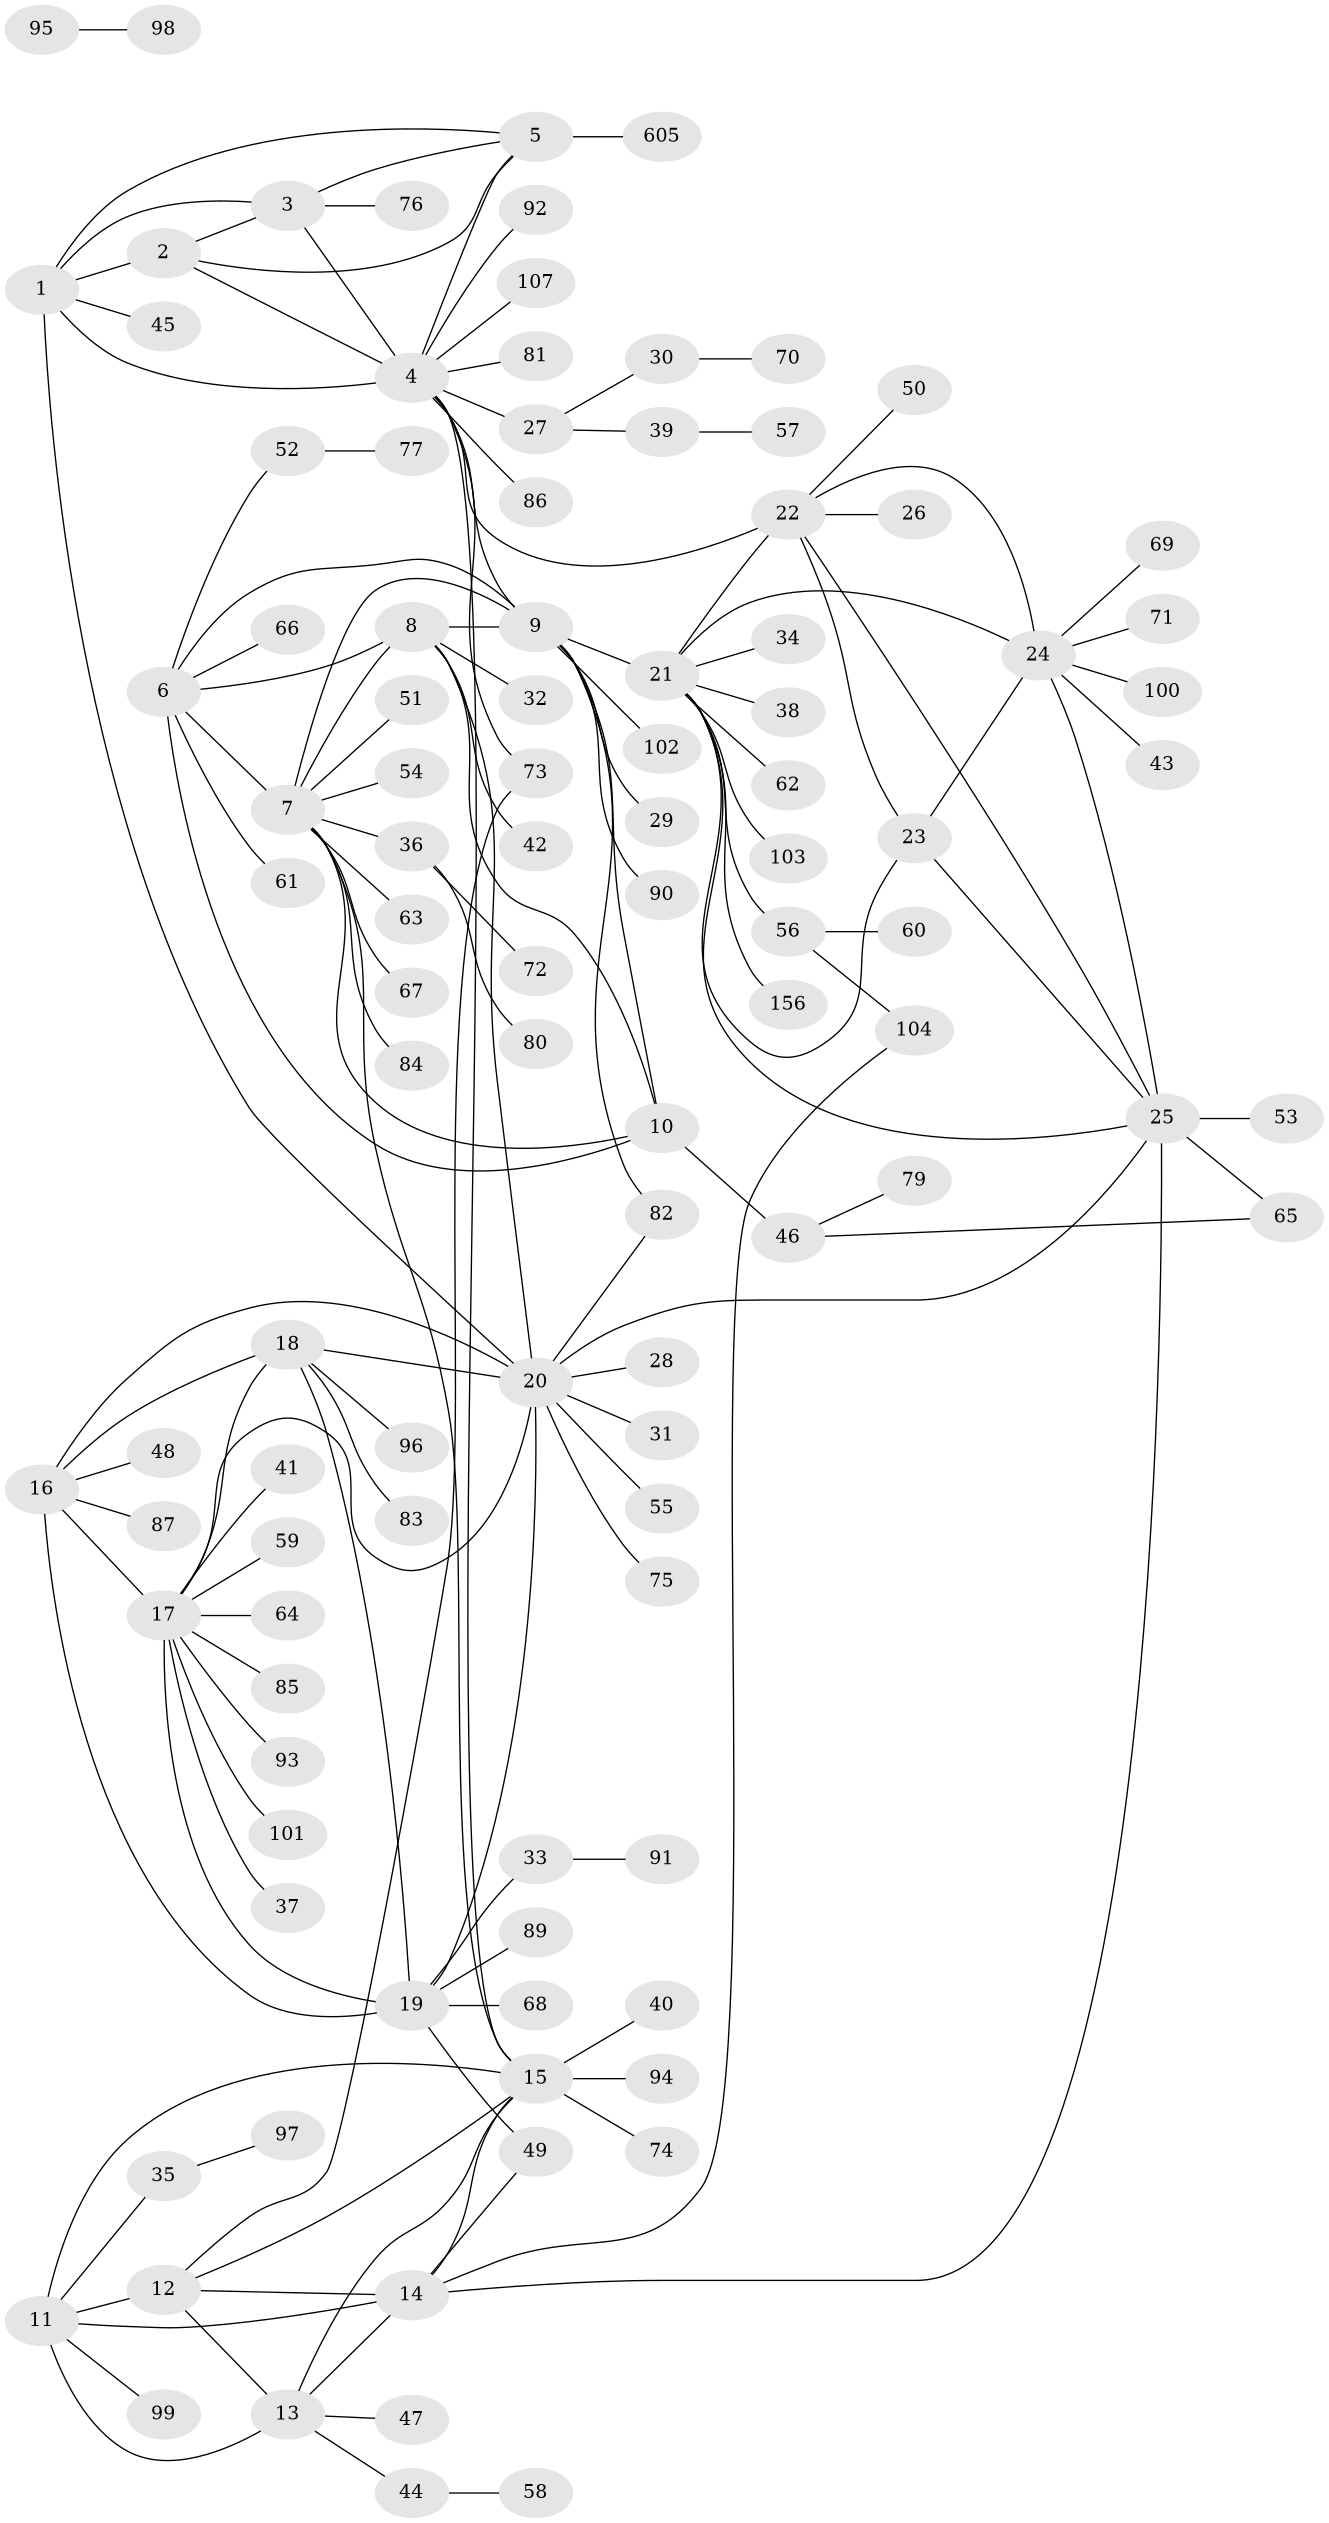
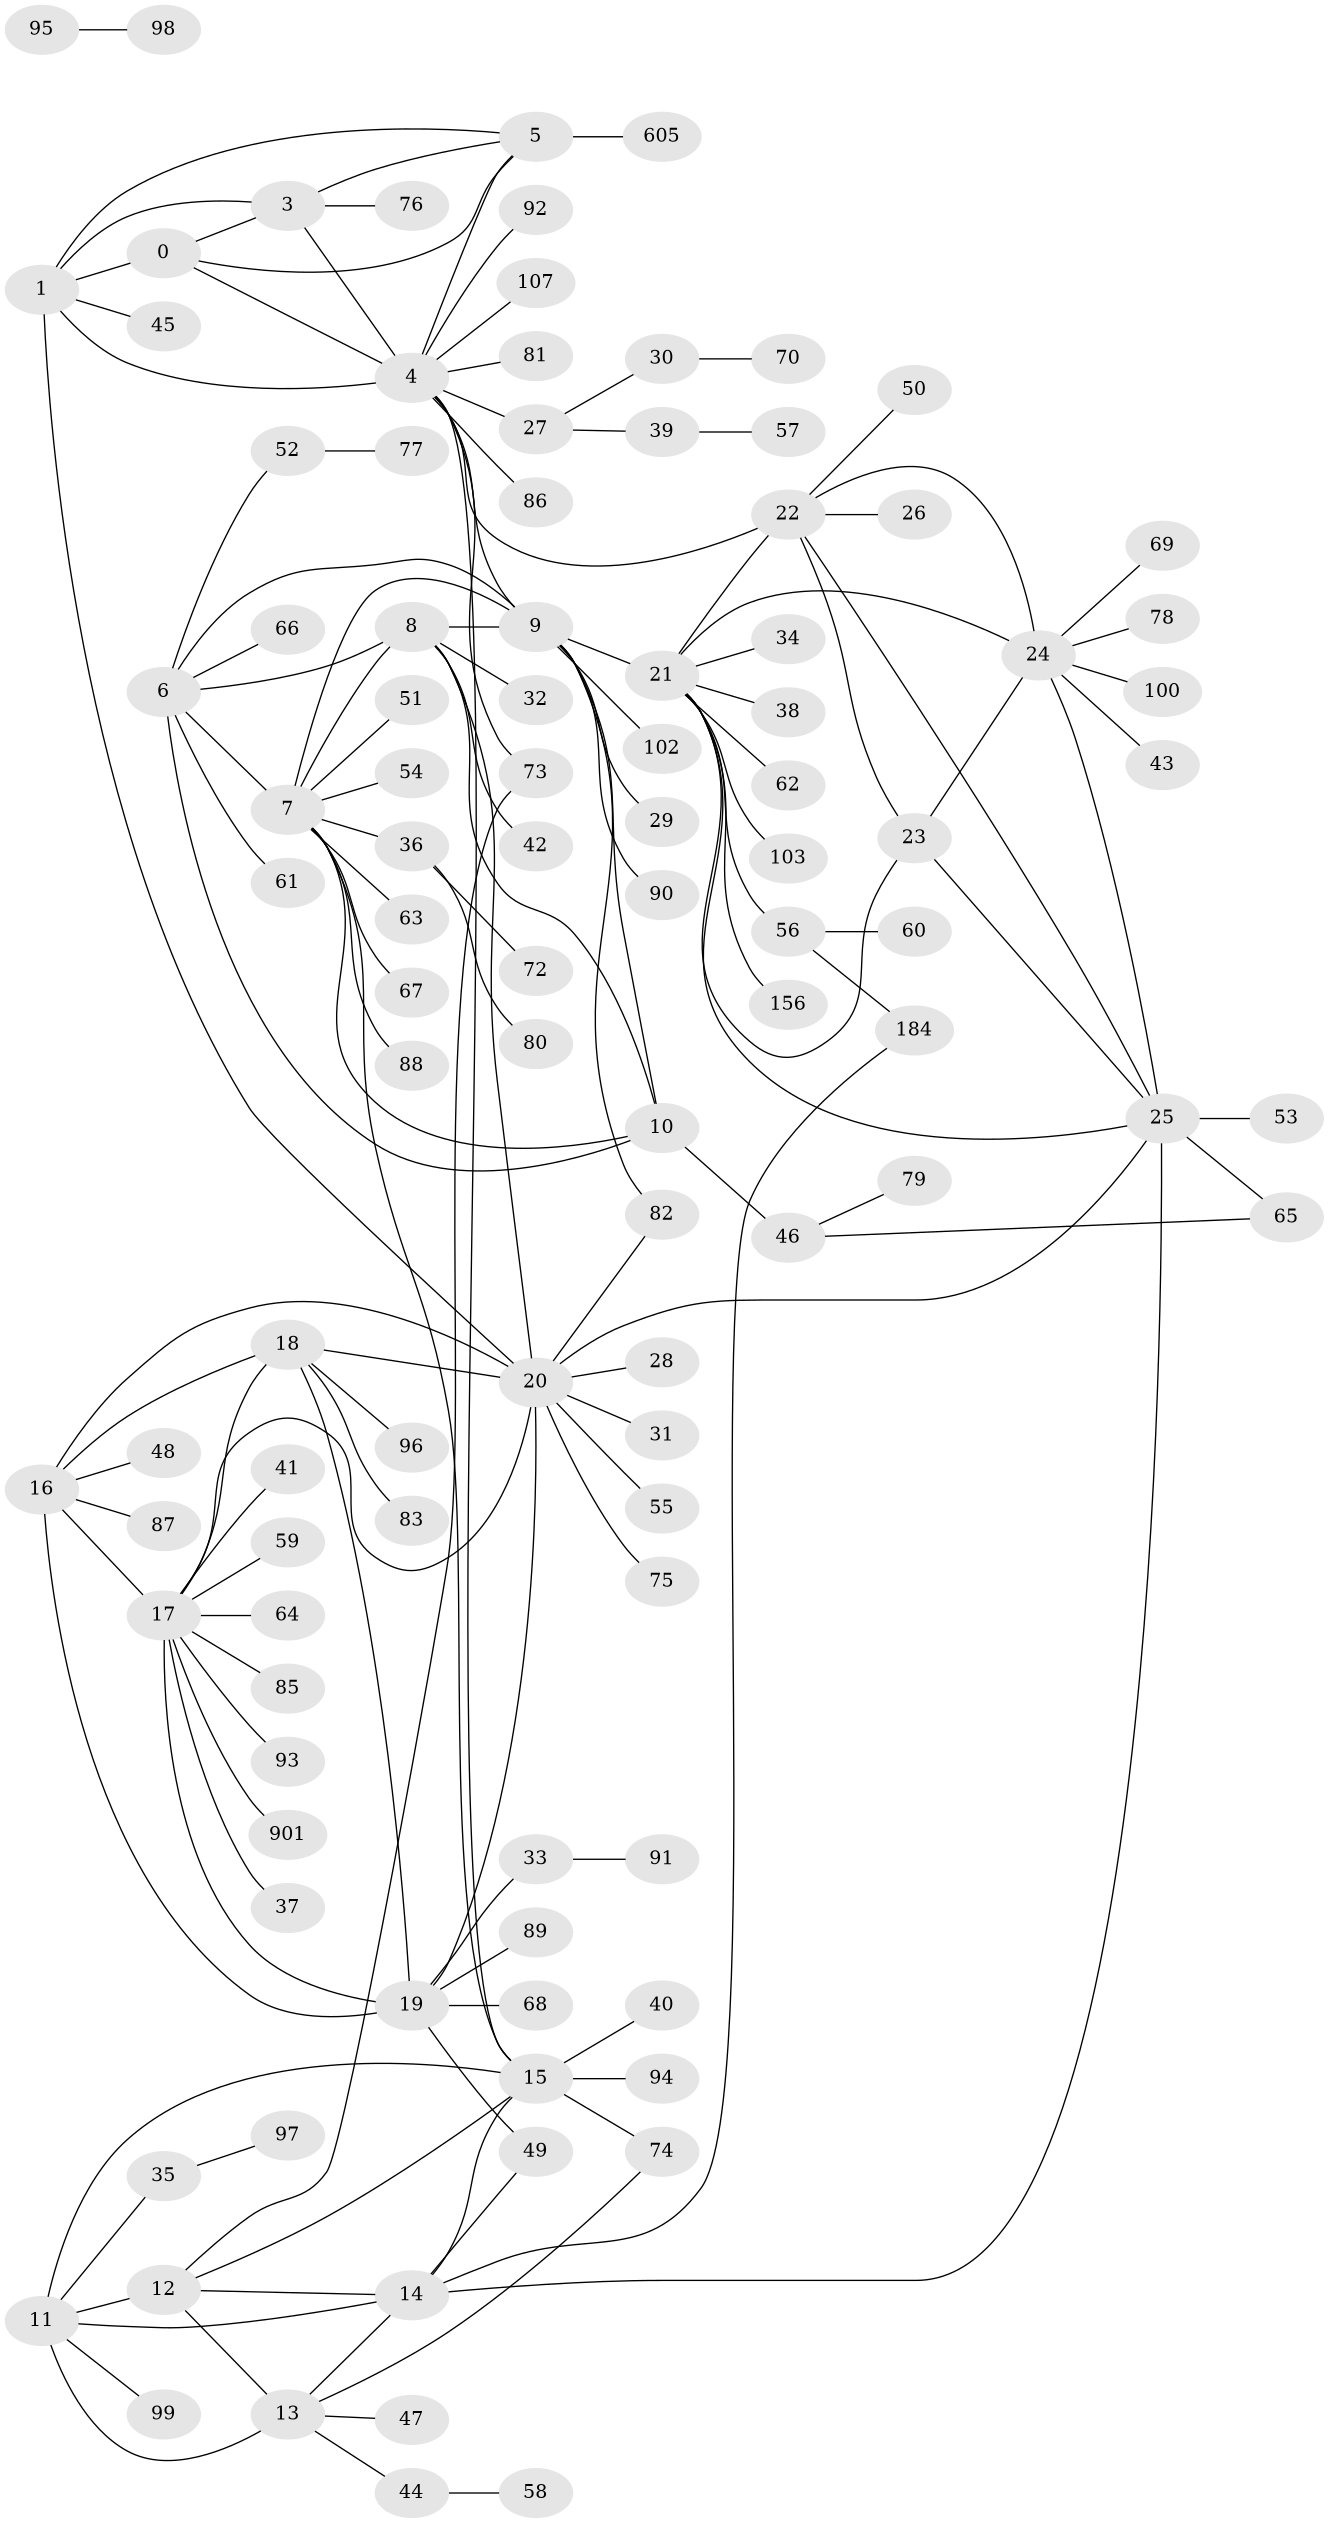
node "2": label "2" -> "0"
node "71": label "71" -> "78"
node "104": label "104" -> "184"
node "84": label "84" -> "88"
node "101": label "101" -> "901"
edge "15" -- "13": now "74" -- "13"
